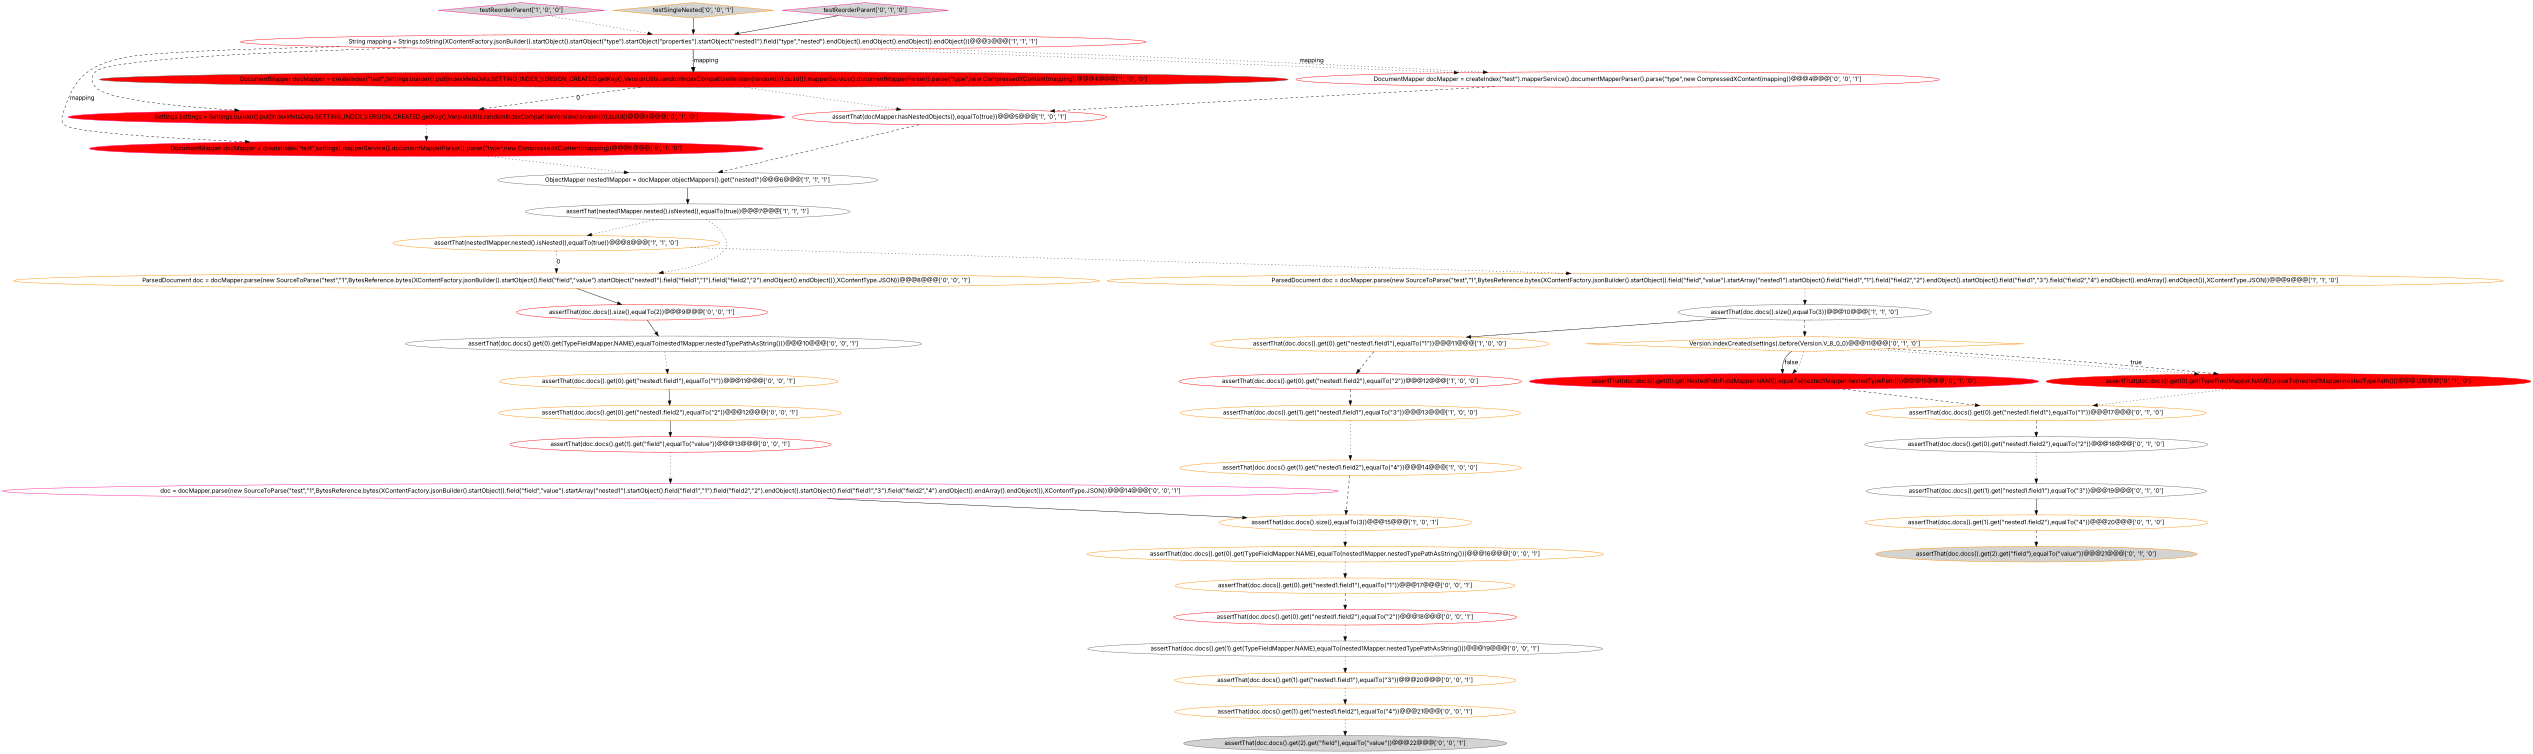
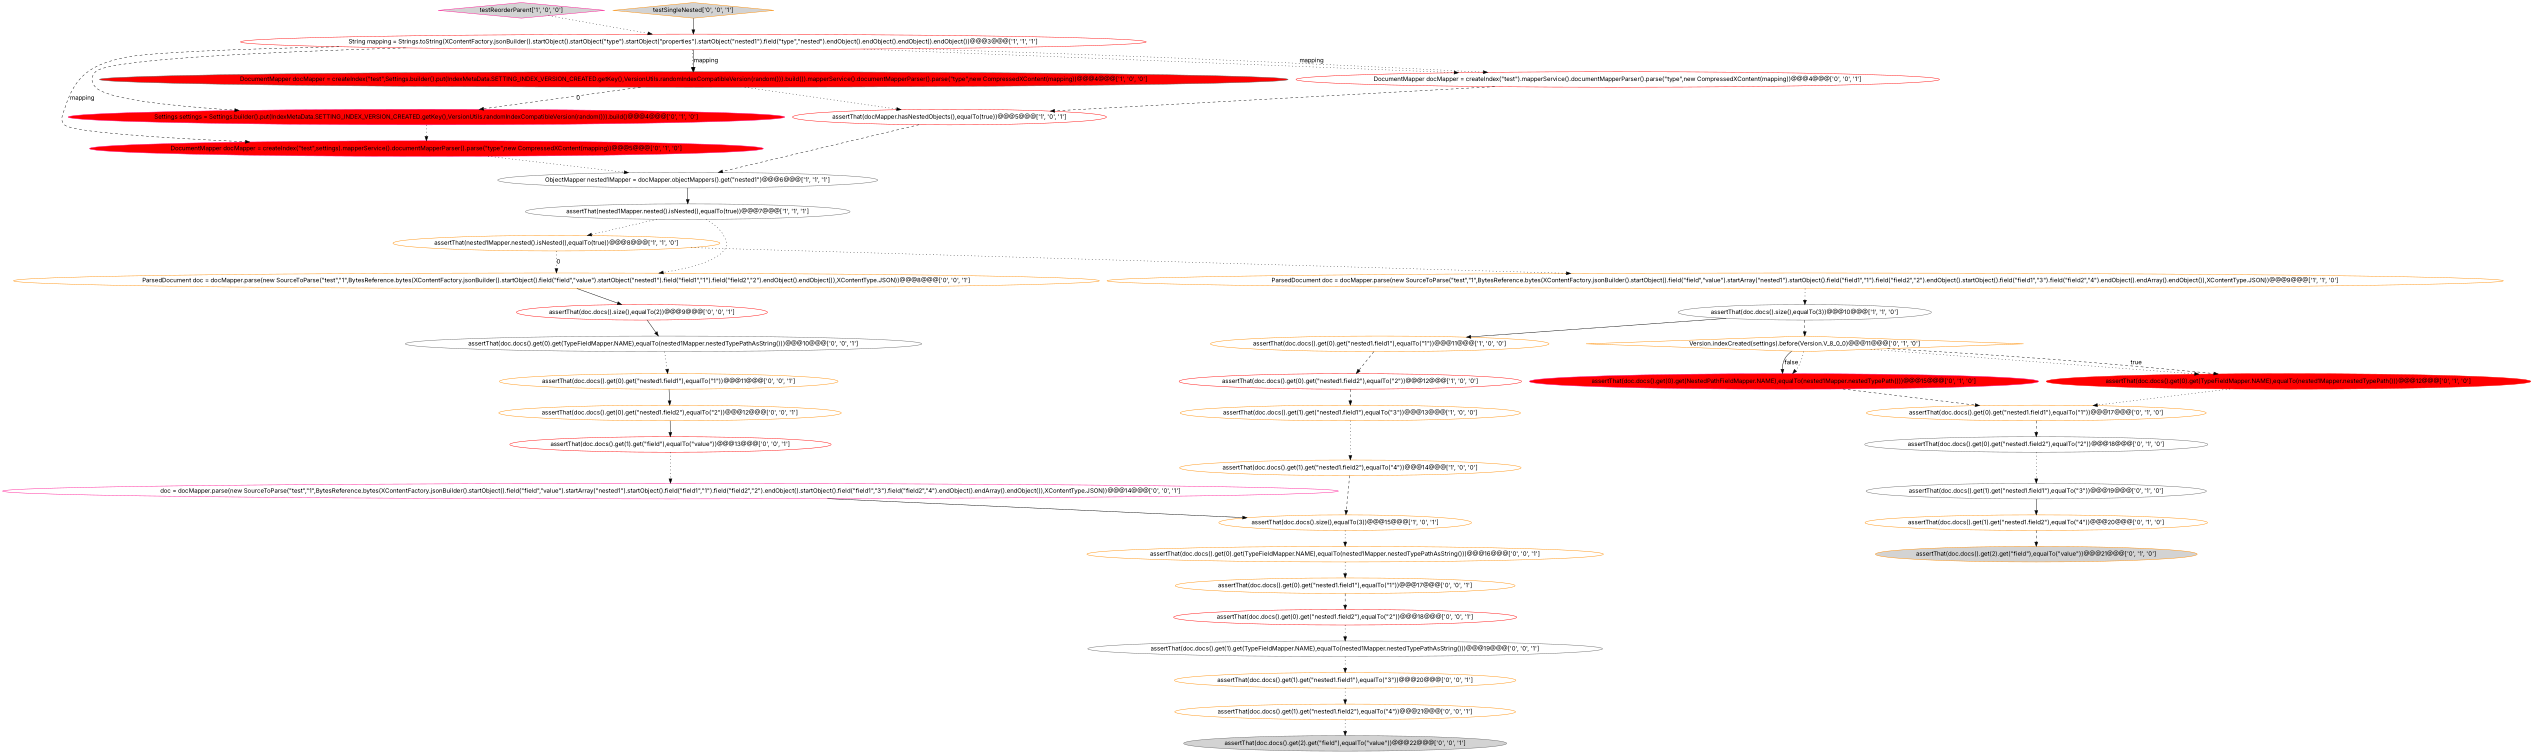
node "testReorderParent['0', '1', '0']": removed
